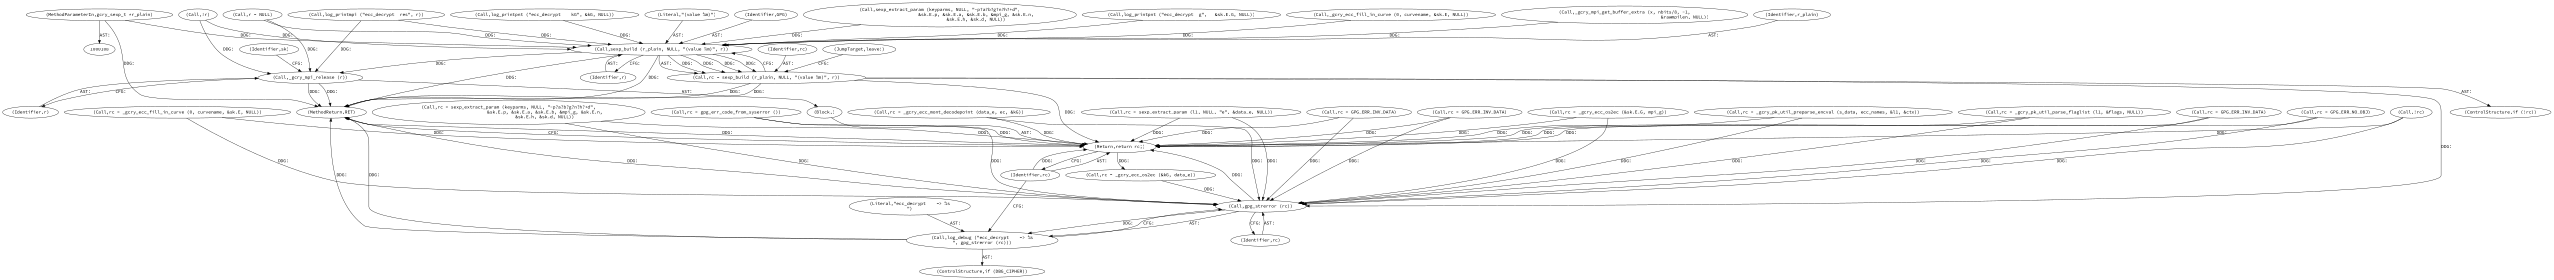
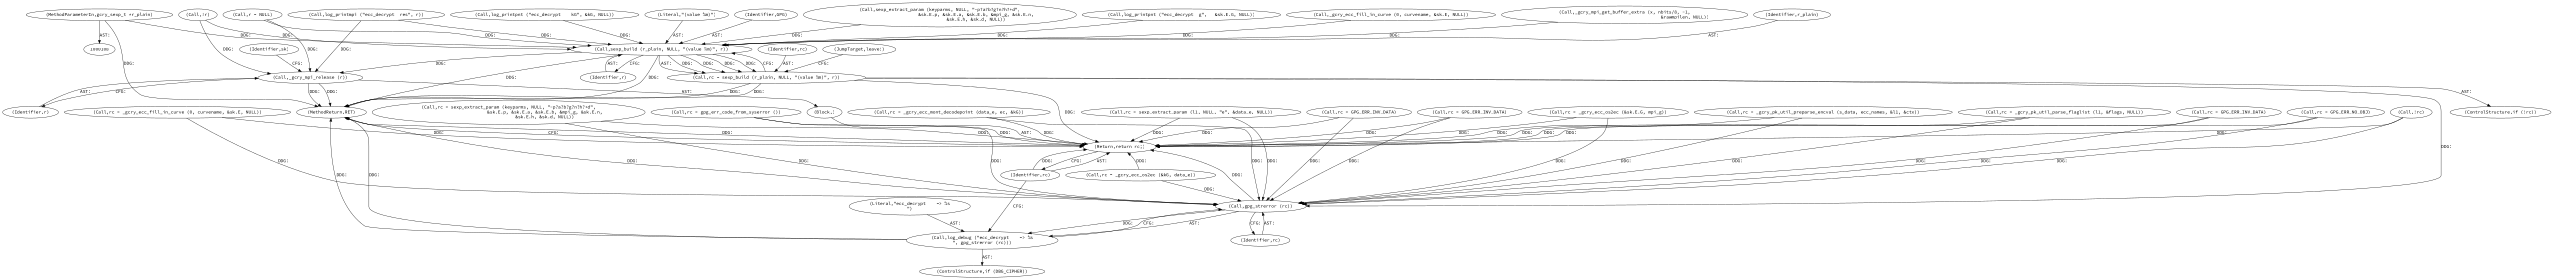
edge "(Return,return rc;)" -> "(Call,rc = _gcry_ecc_os2ec (&kG, data_e))": reversed
